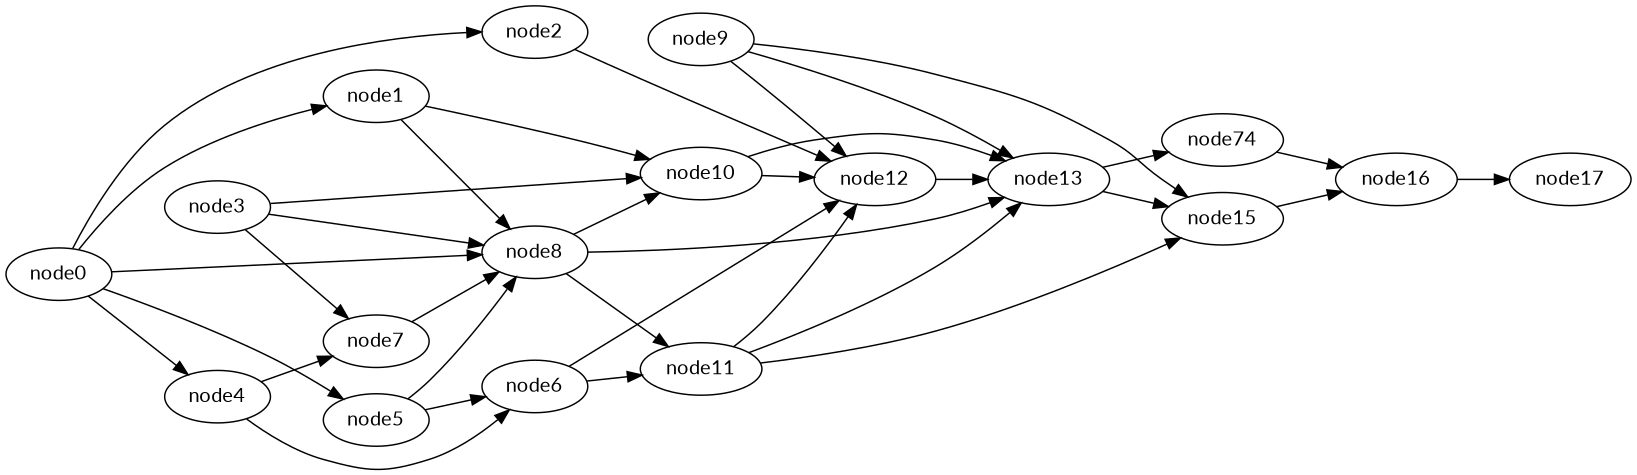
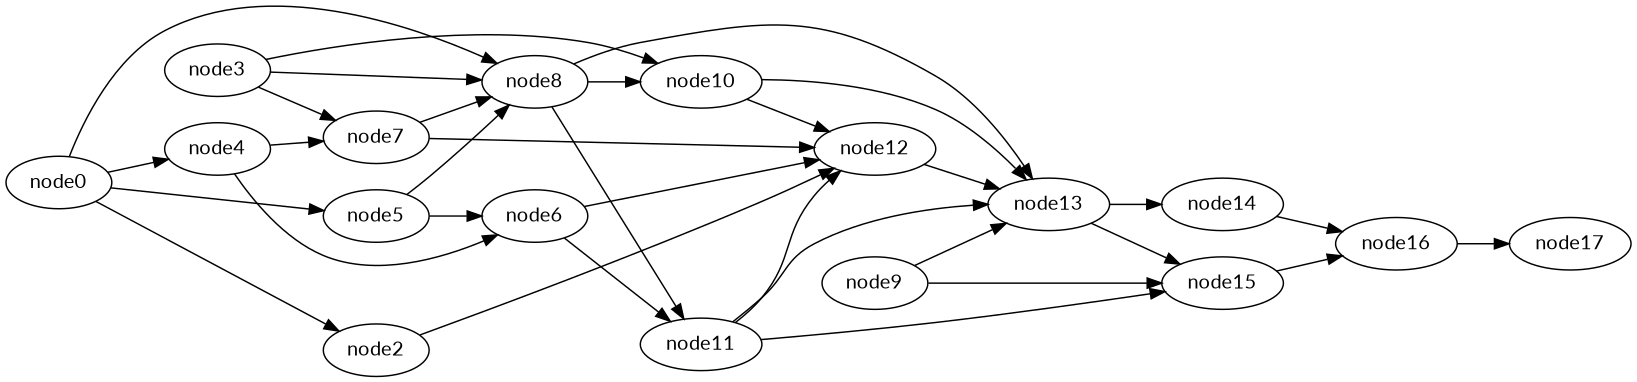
node "node1": removed
edge "node9" -> "node12": now "node7" -> "node12"
node "node74": label "node74" -> "node14"
